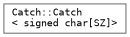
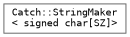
node "Catch::Catch < signed char[SZ]>": label "Catch::Catch < signed char[SZ]>" -> "Catch::StringMaker < signed char[SZ]>"
